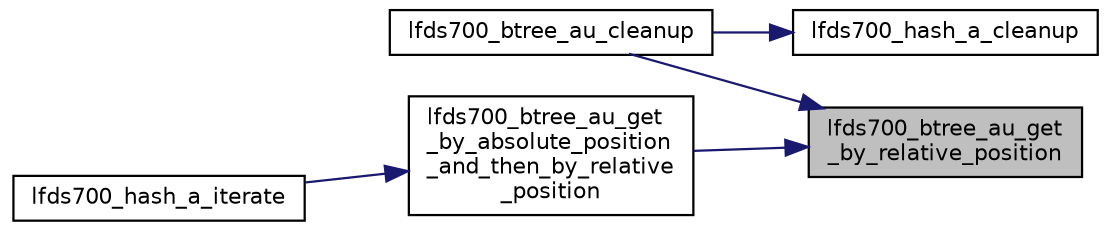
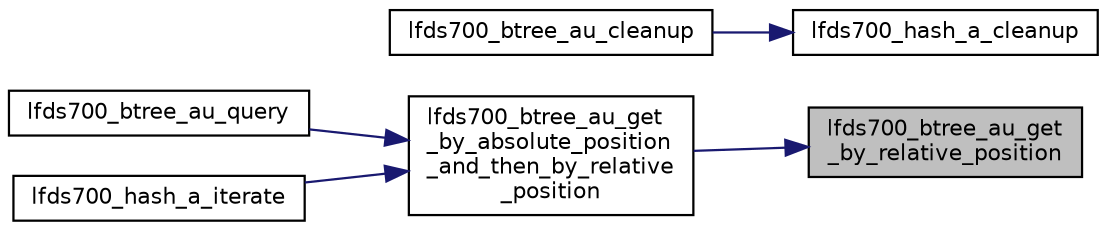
edge "lfds700_btree_au_cleanup" -> "lfds700_btree_au_get _by_relative_position": removed
node "lfds700_btree_au_query": added
